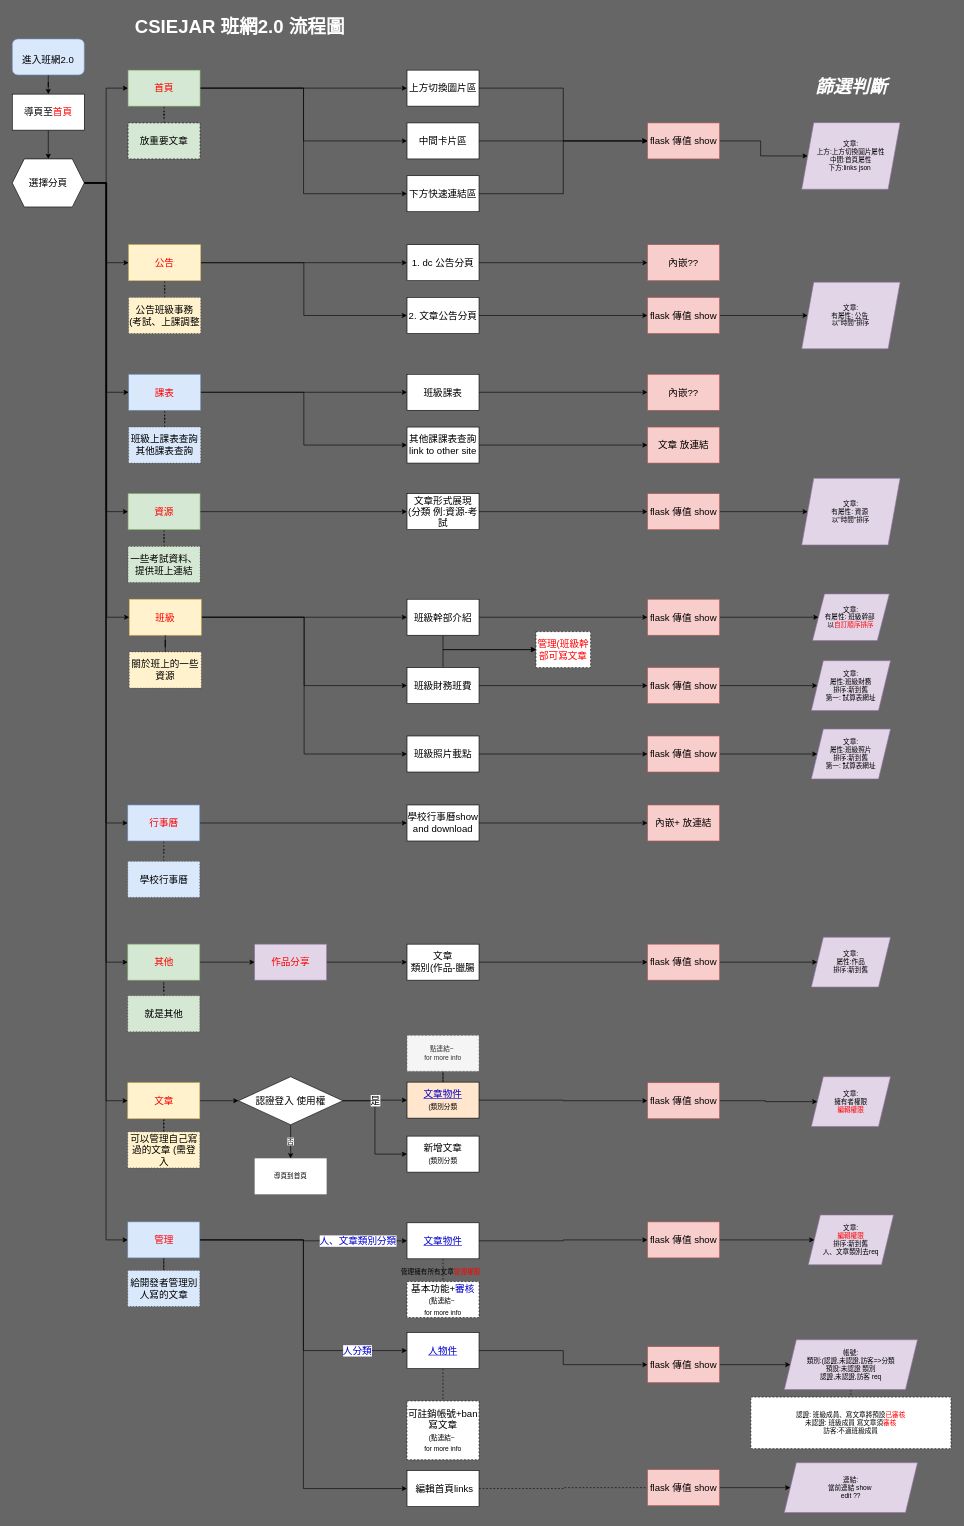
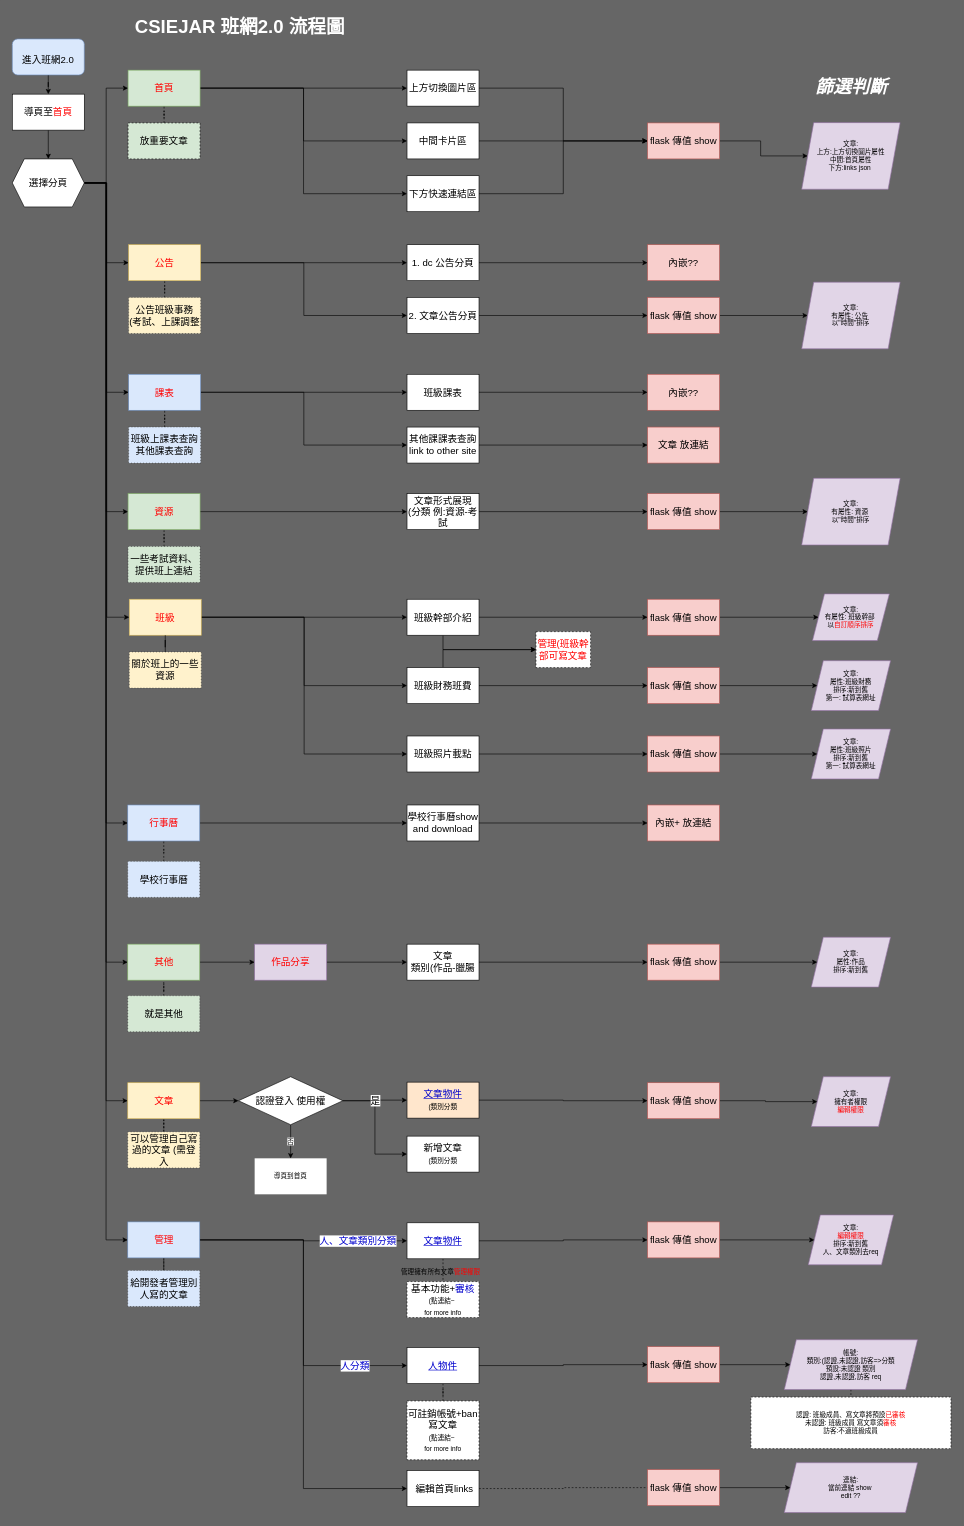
node "點連結~ for more info": removed
edge "點連結~ for more info" -- "文章物件 (類別分類": removed
node "人物件": moved (443, 1351) -> (443, 1366)
